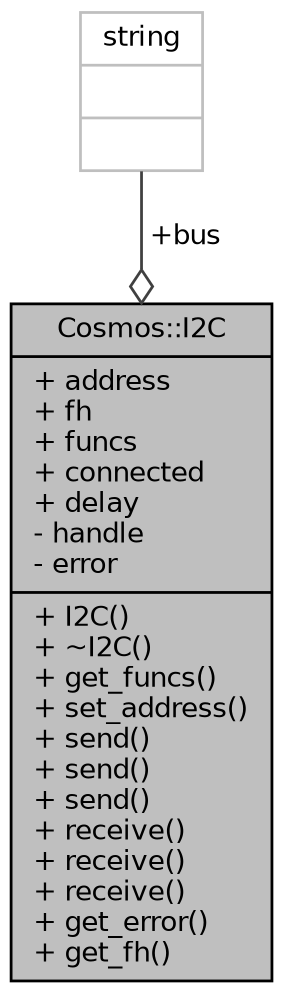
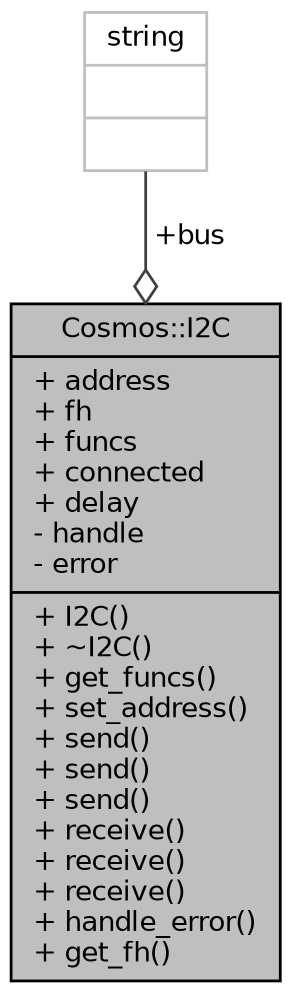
node "Cosmos::I2C": text "+ get_error()" -> "+ handle_error()"
